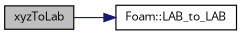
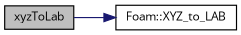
node "Foam::LAB_to_LAB": label "Foam::LAB_to_LAB" -> "Foam::XYZ_to_LAB"
